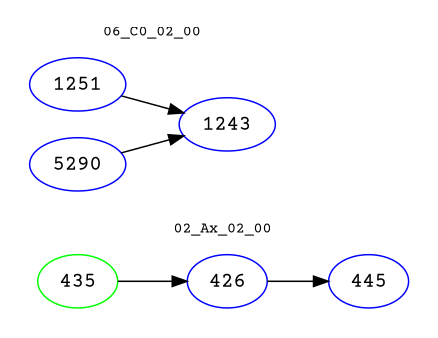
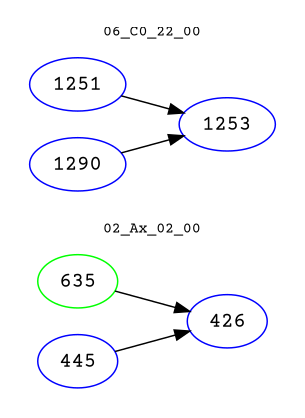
cluster "06_C0_02_00": label "06_C0_02_00" -> "06_C0_22_00"
node "1243": label "1243" -> "1253"
node "5290": label "5290" -> "1290"
node "435": label "435" -> "635"
edge "426" -> "445": reversed
